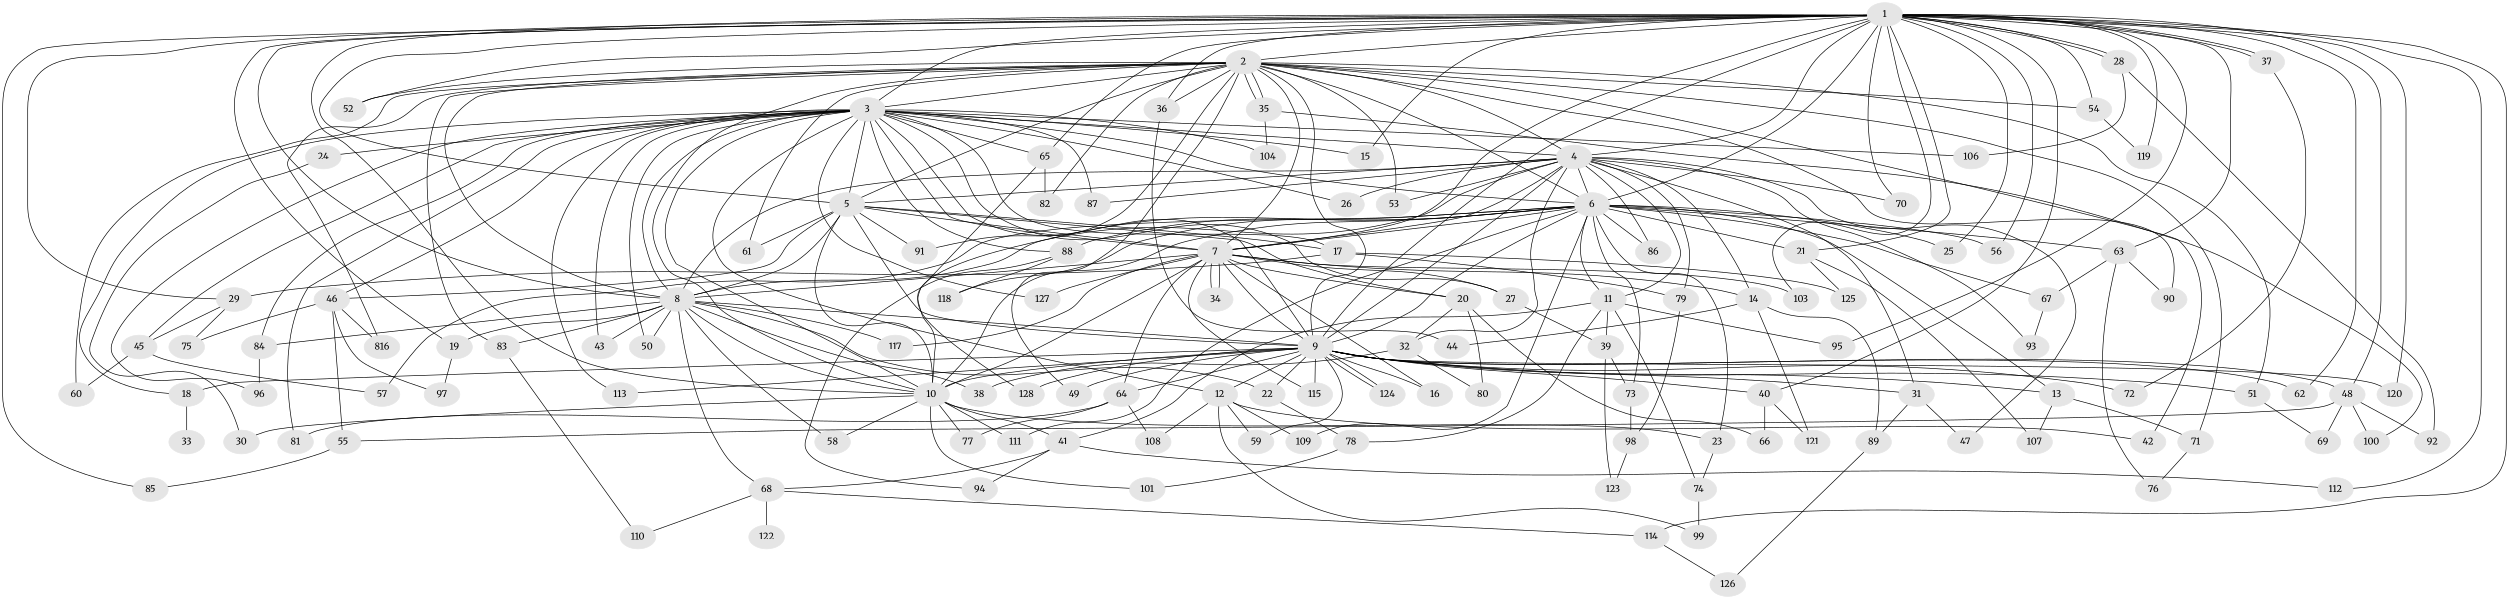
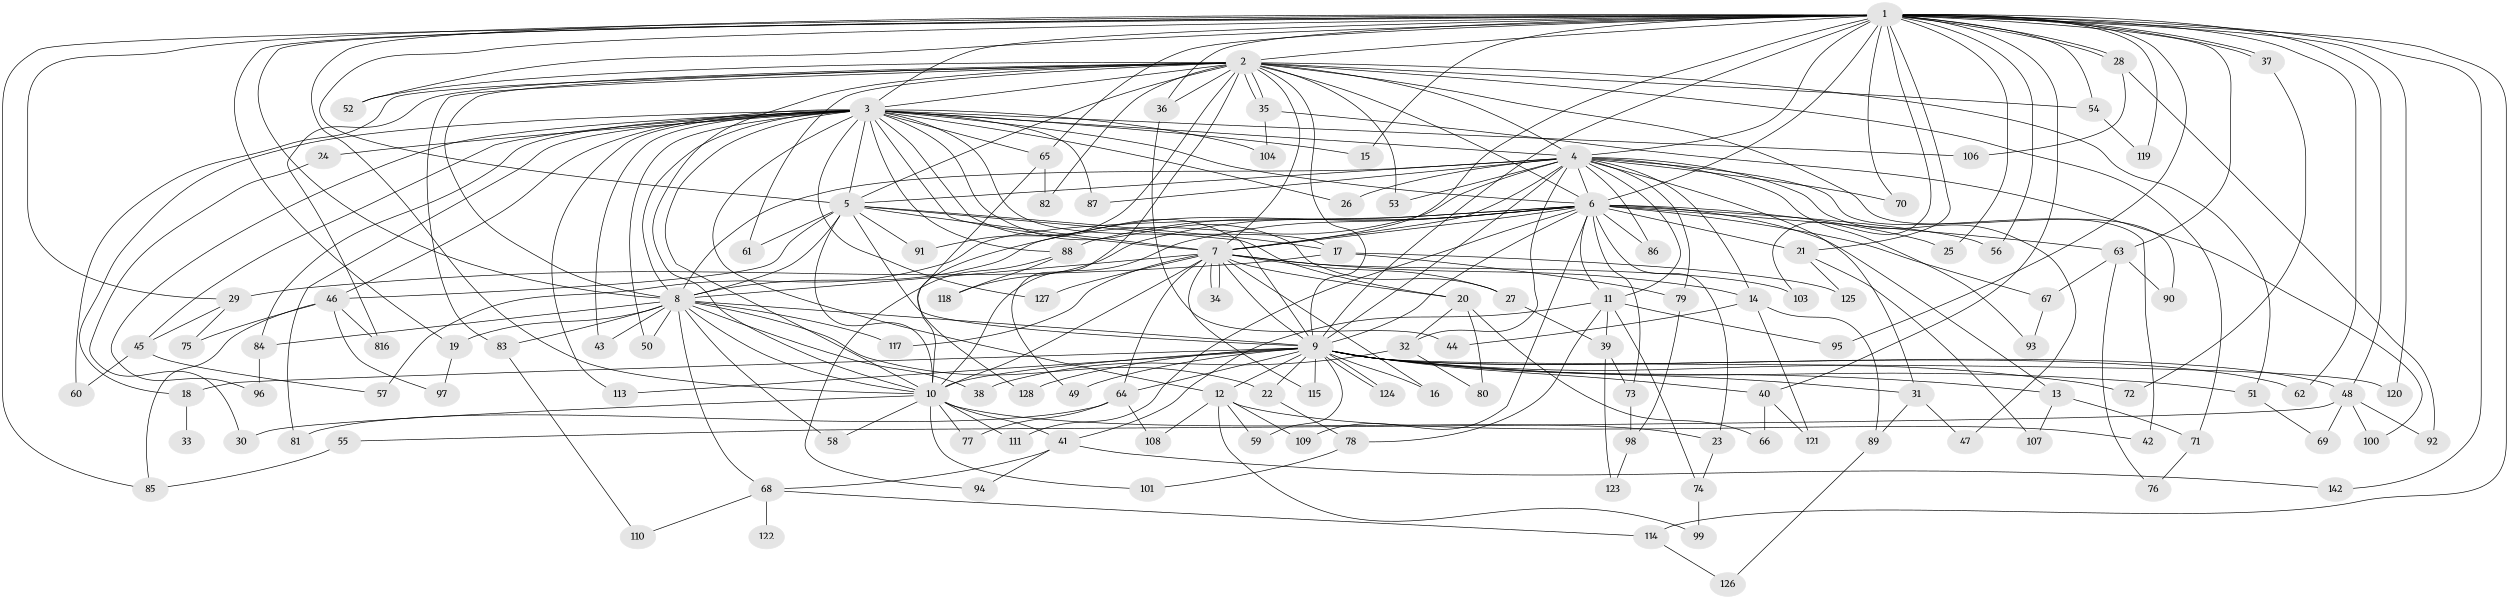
edge "2" -- "42": now "4" -- "42"
edge "46" -- "55": now "46" -- "85"
node "112": label "112" -> "142"
